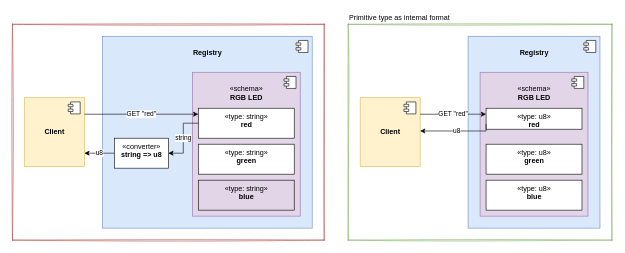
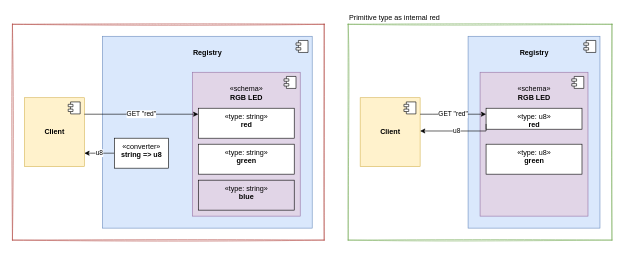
node "Primitive type as internal format": label "Primitive type as internal format" -> "Primitive type as internal red"
edge "«type: string» red" -> "«converter» string => u8": removed, label "string"
node "«type: u8» blue": removed
